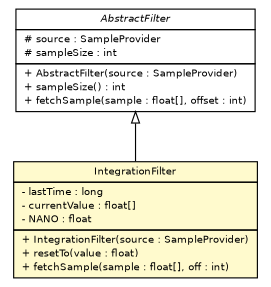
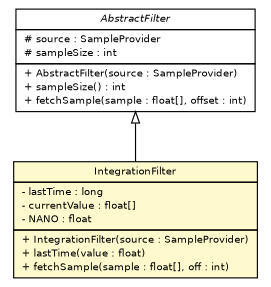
node "IntegrationFilter": text "+ resetTo(value : float)" -> "+ lastTime(value : float)"
